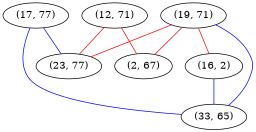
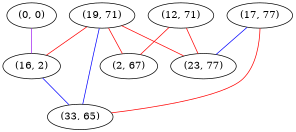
node "(0, 0)": added
edge "(17, 77)" -- "(33, 65)": color blue -> red
